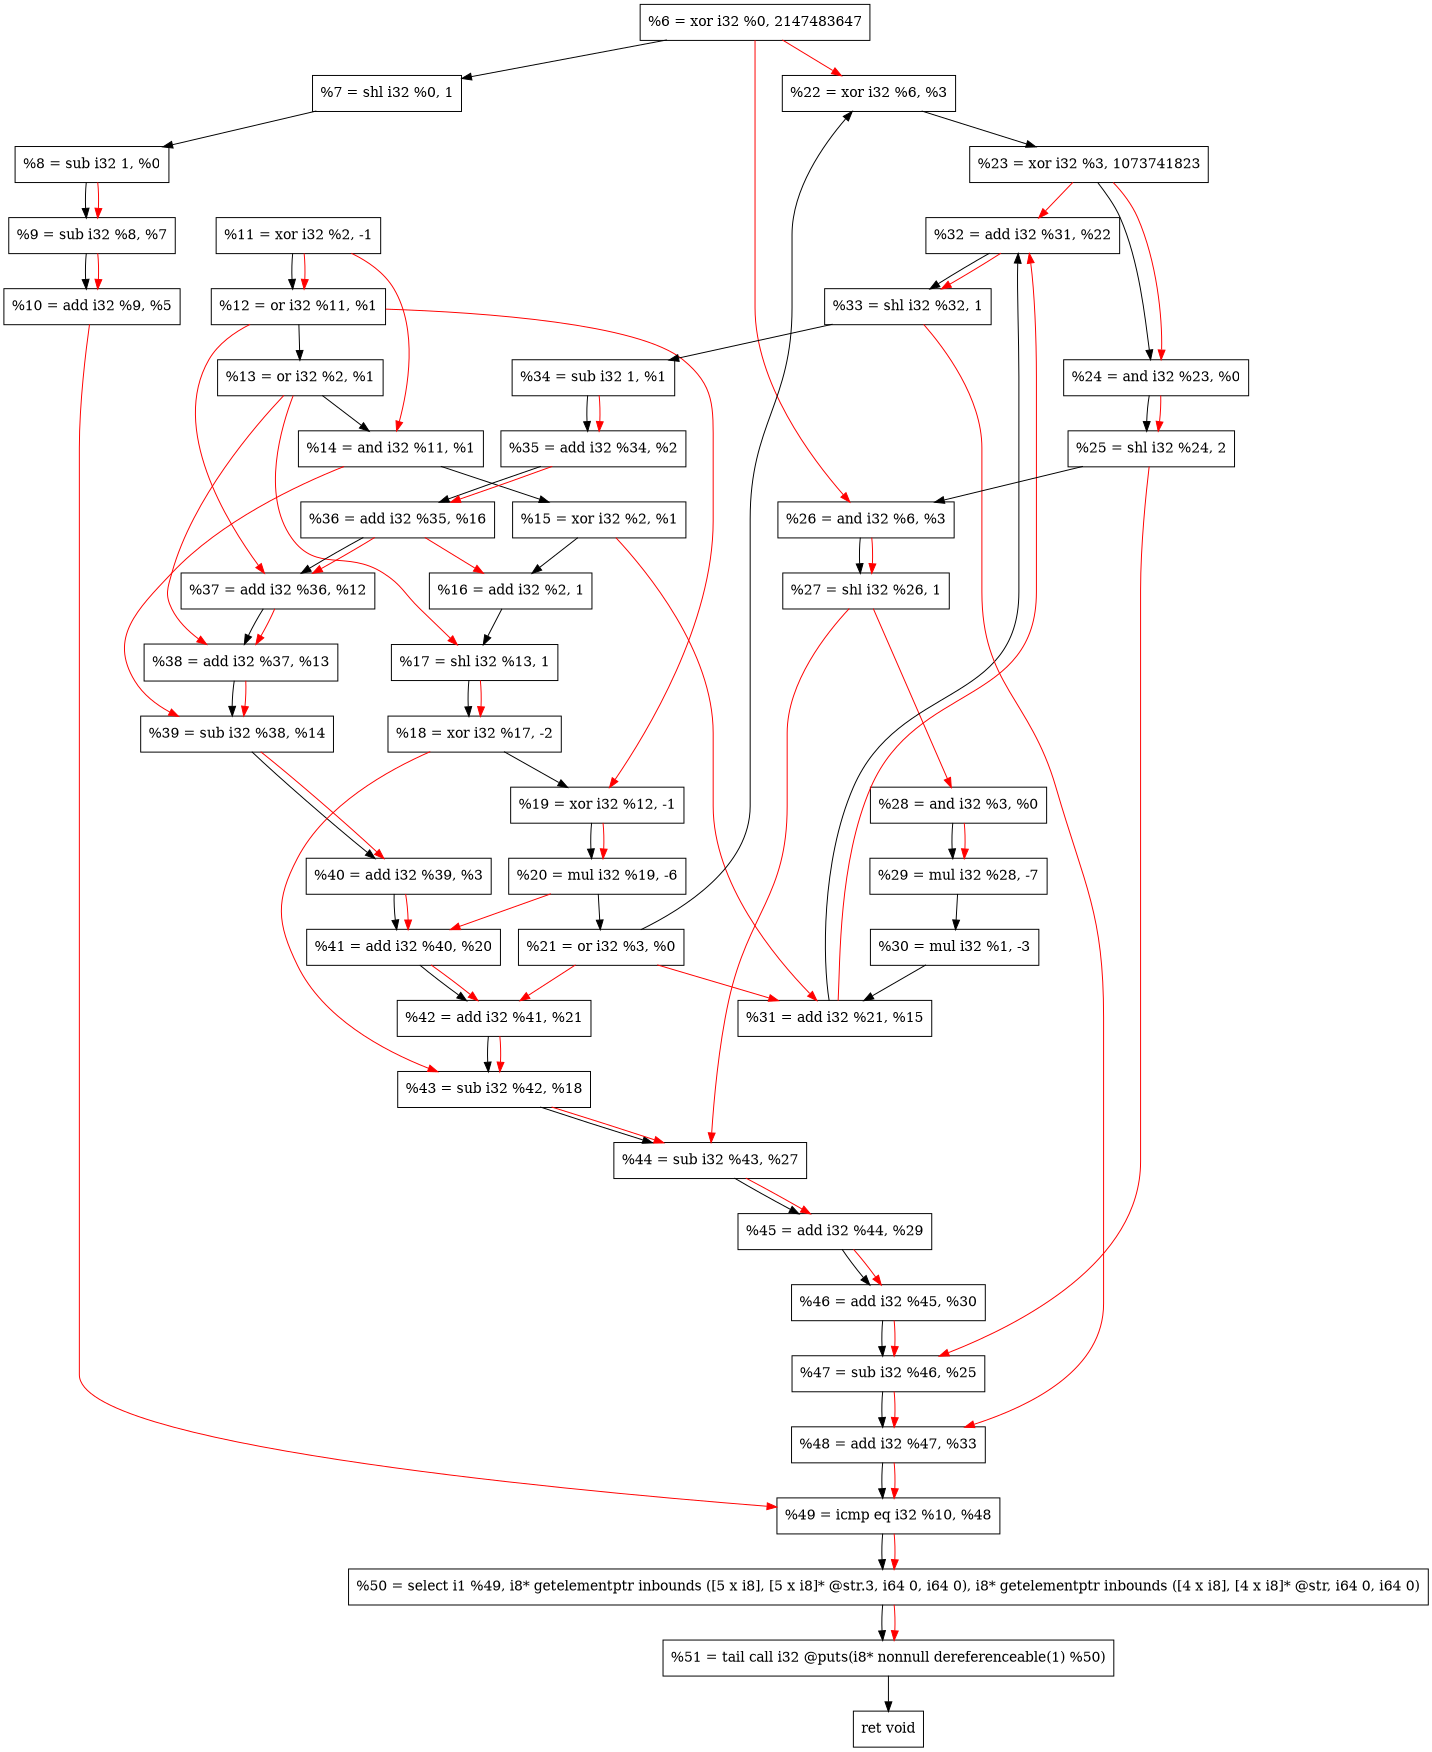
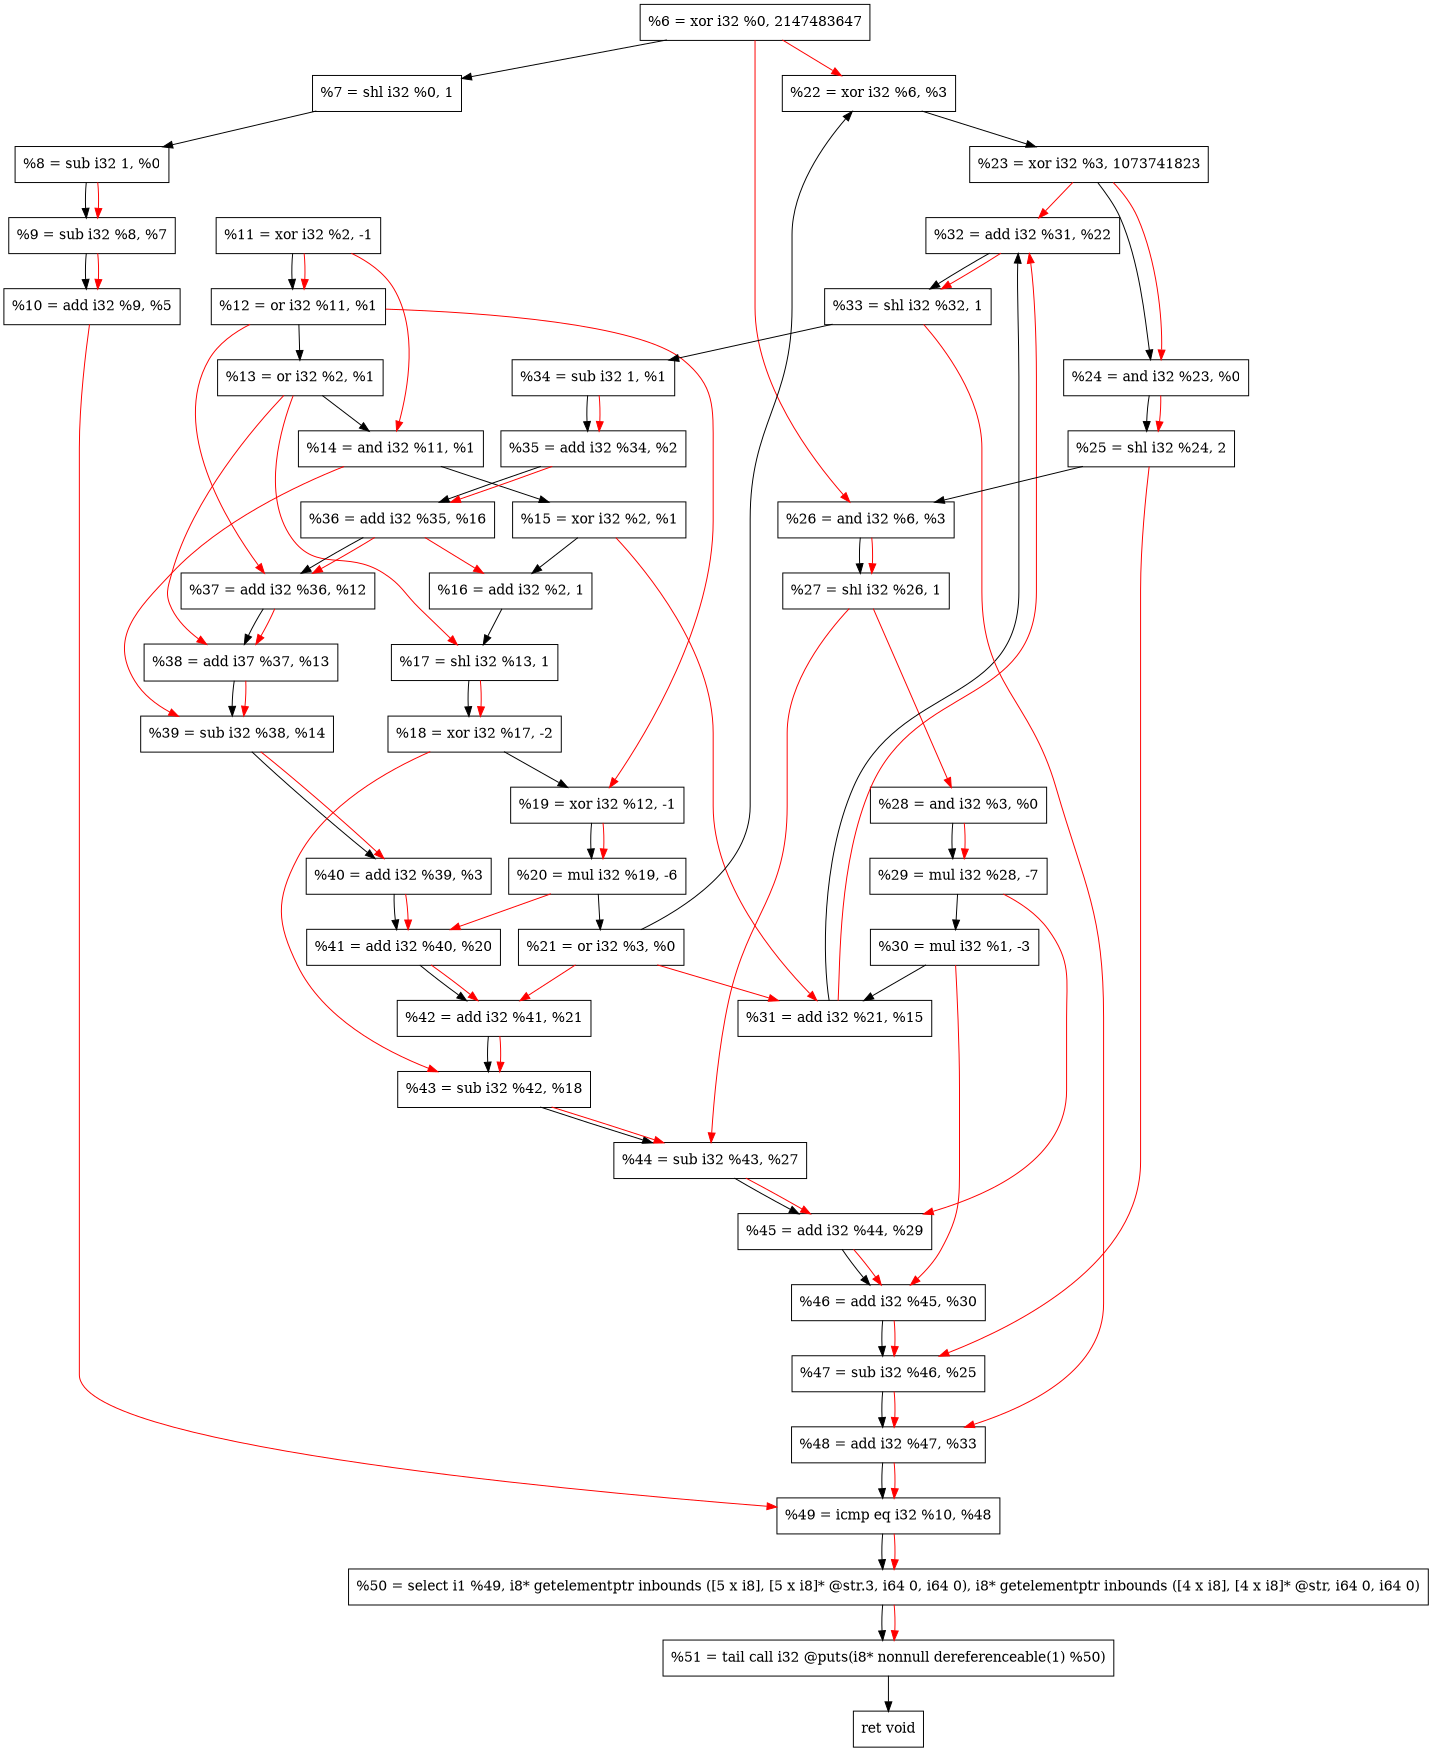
node "%38 = add i32 %37, %13": label "%38 = add i32 %37, %13" -> "%38 = add i37 %37, %13"
edge "%29 = mul i32 %28, -7" -> "%45 = add i32 %44, %29": added
edge "%30 = mul i32 %1, -3" -> "%46 = add i32 %45, %30": added
